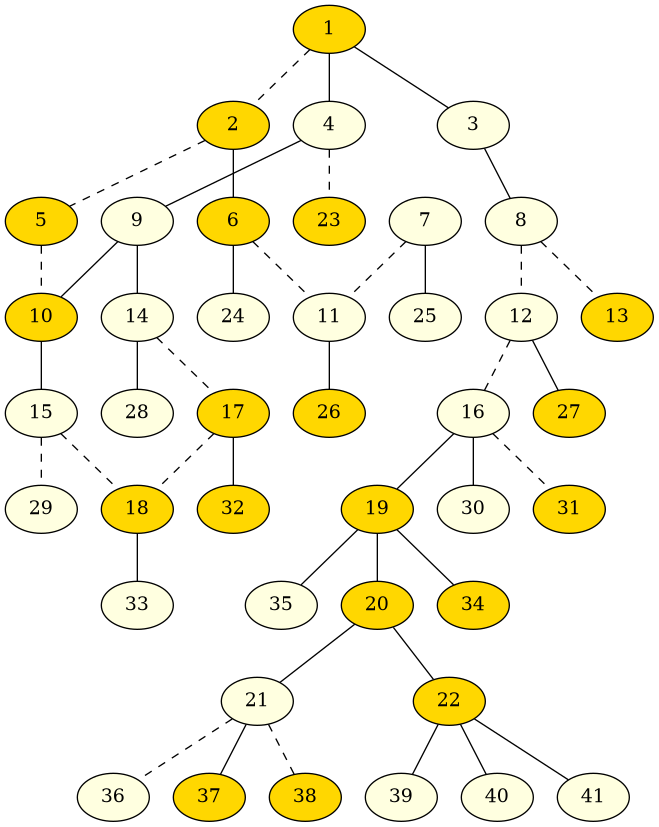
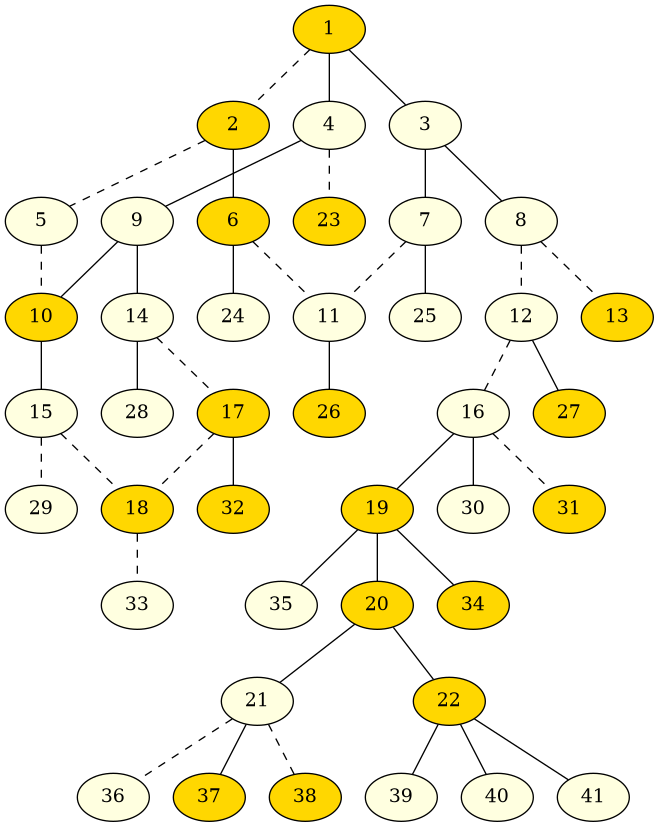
edge "3" -- "7": added
node "5": fillcolor gold -> lightyellow
edge "18" -- "33": style solid -> dashed
